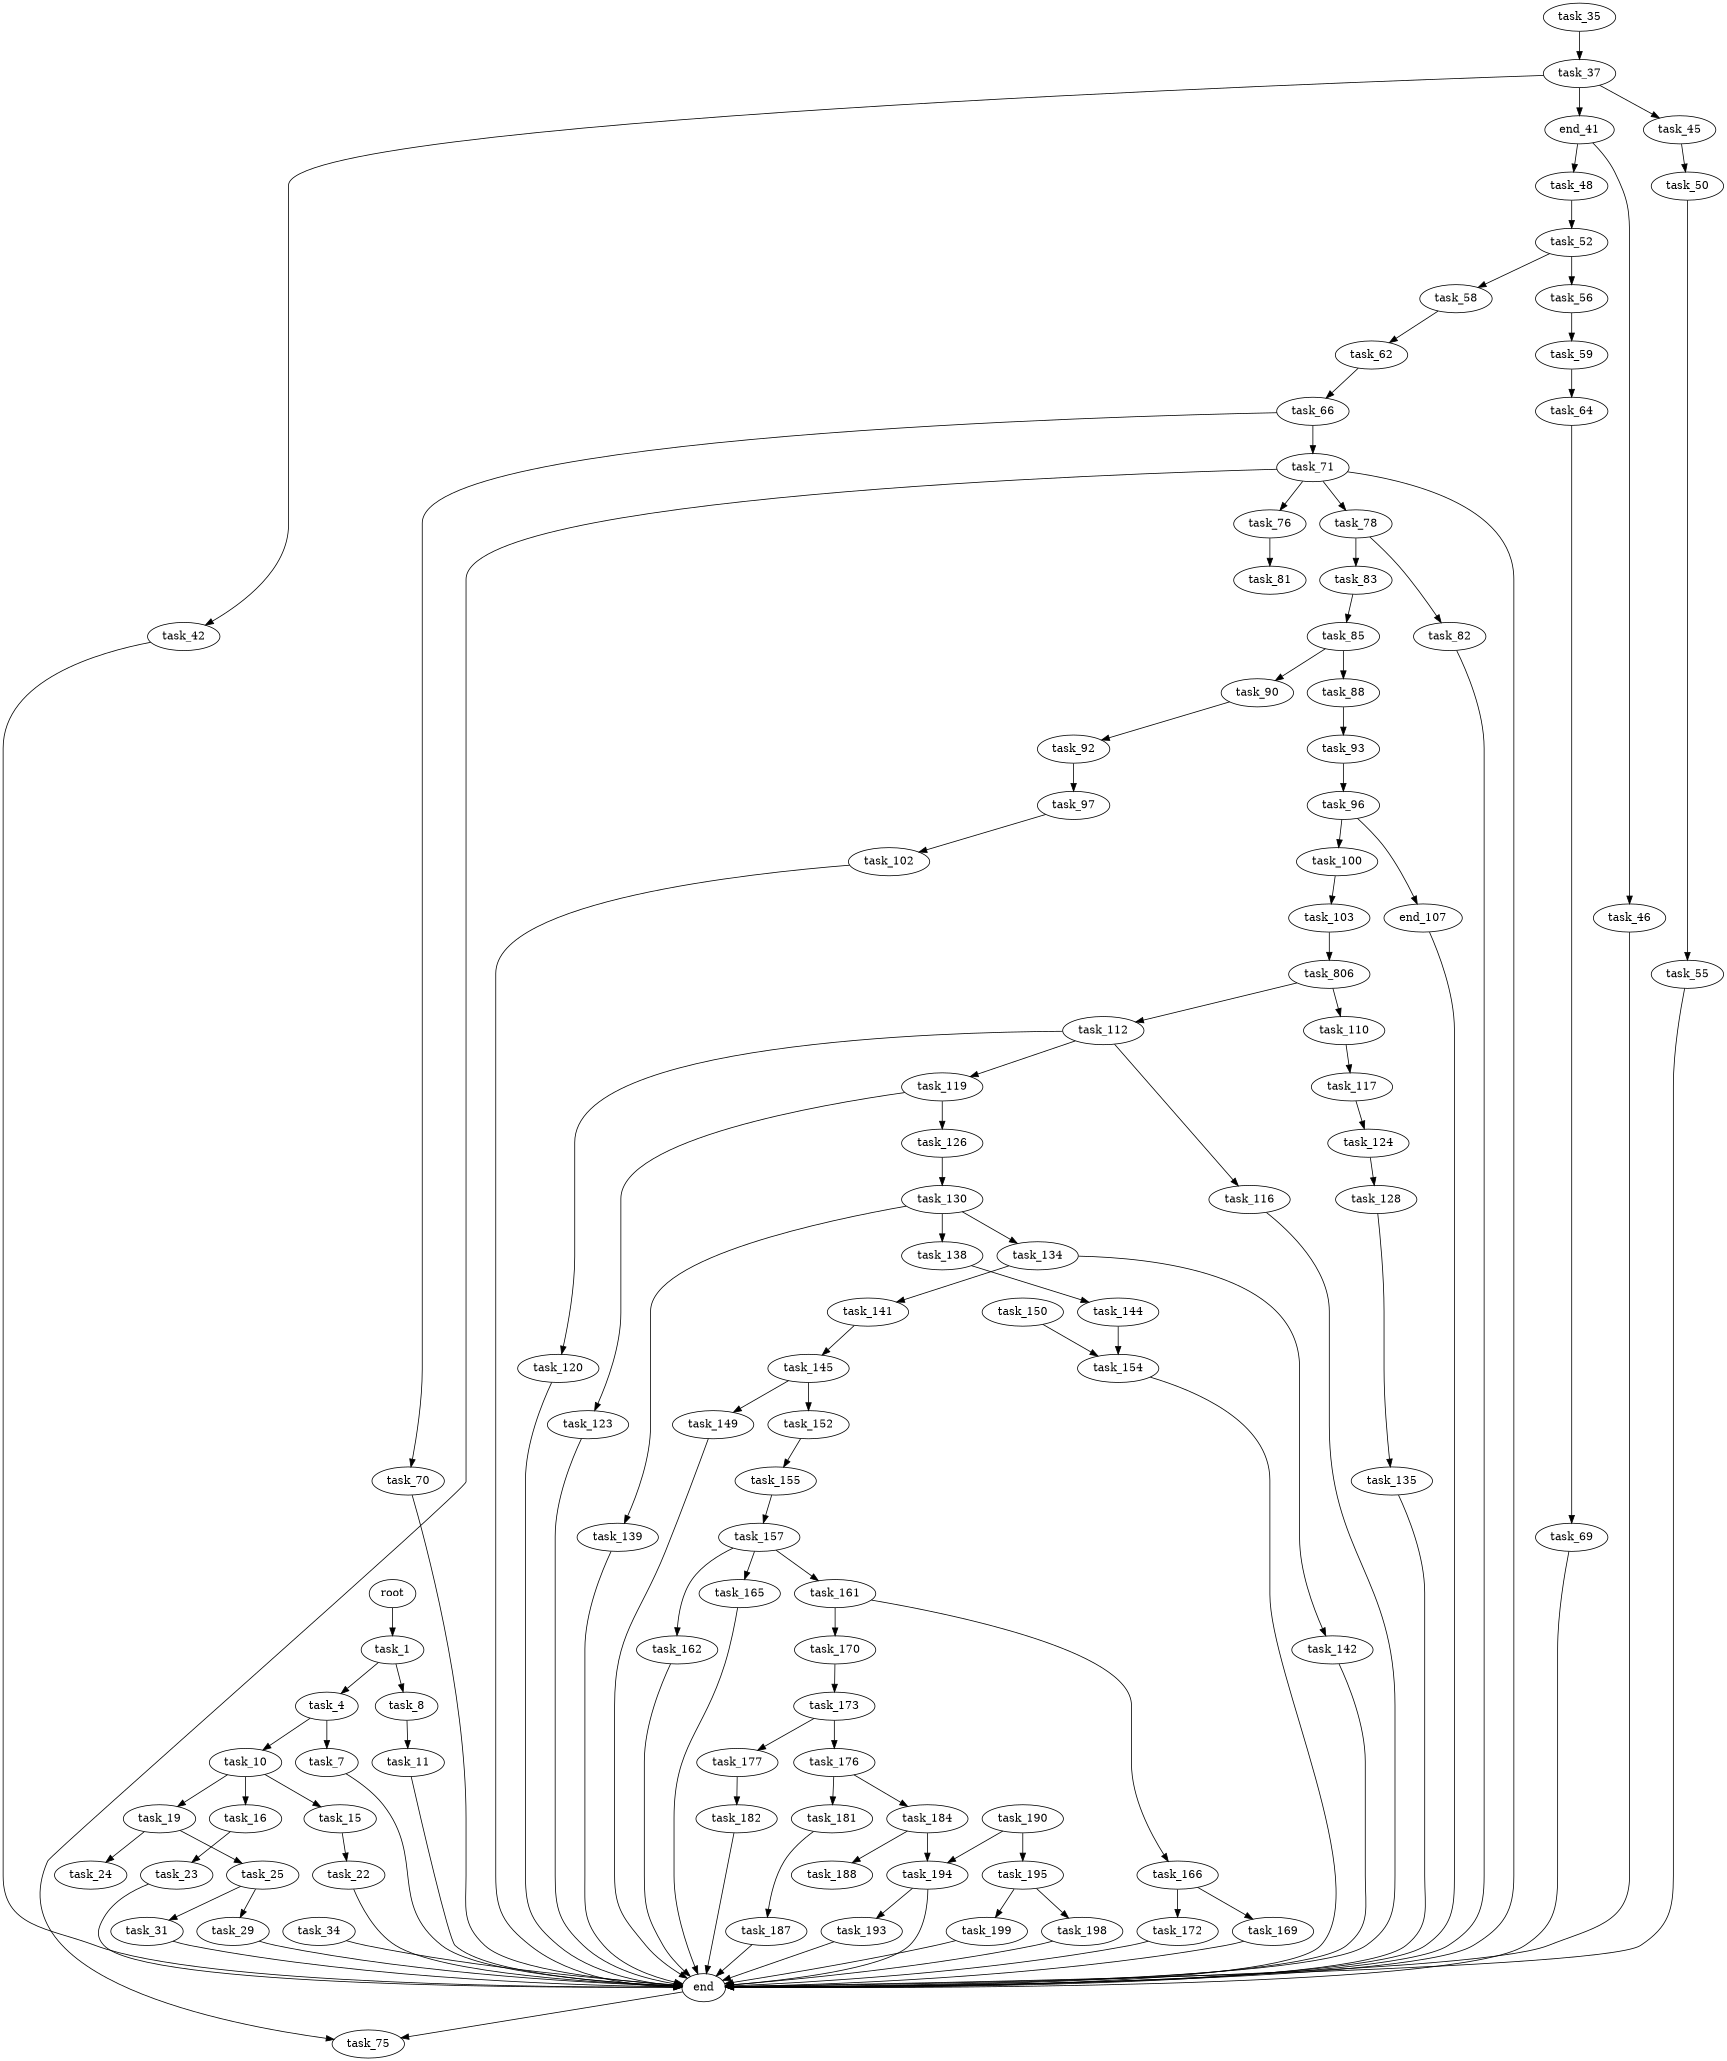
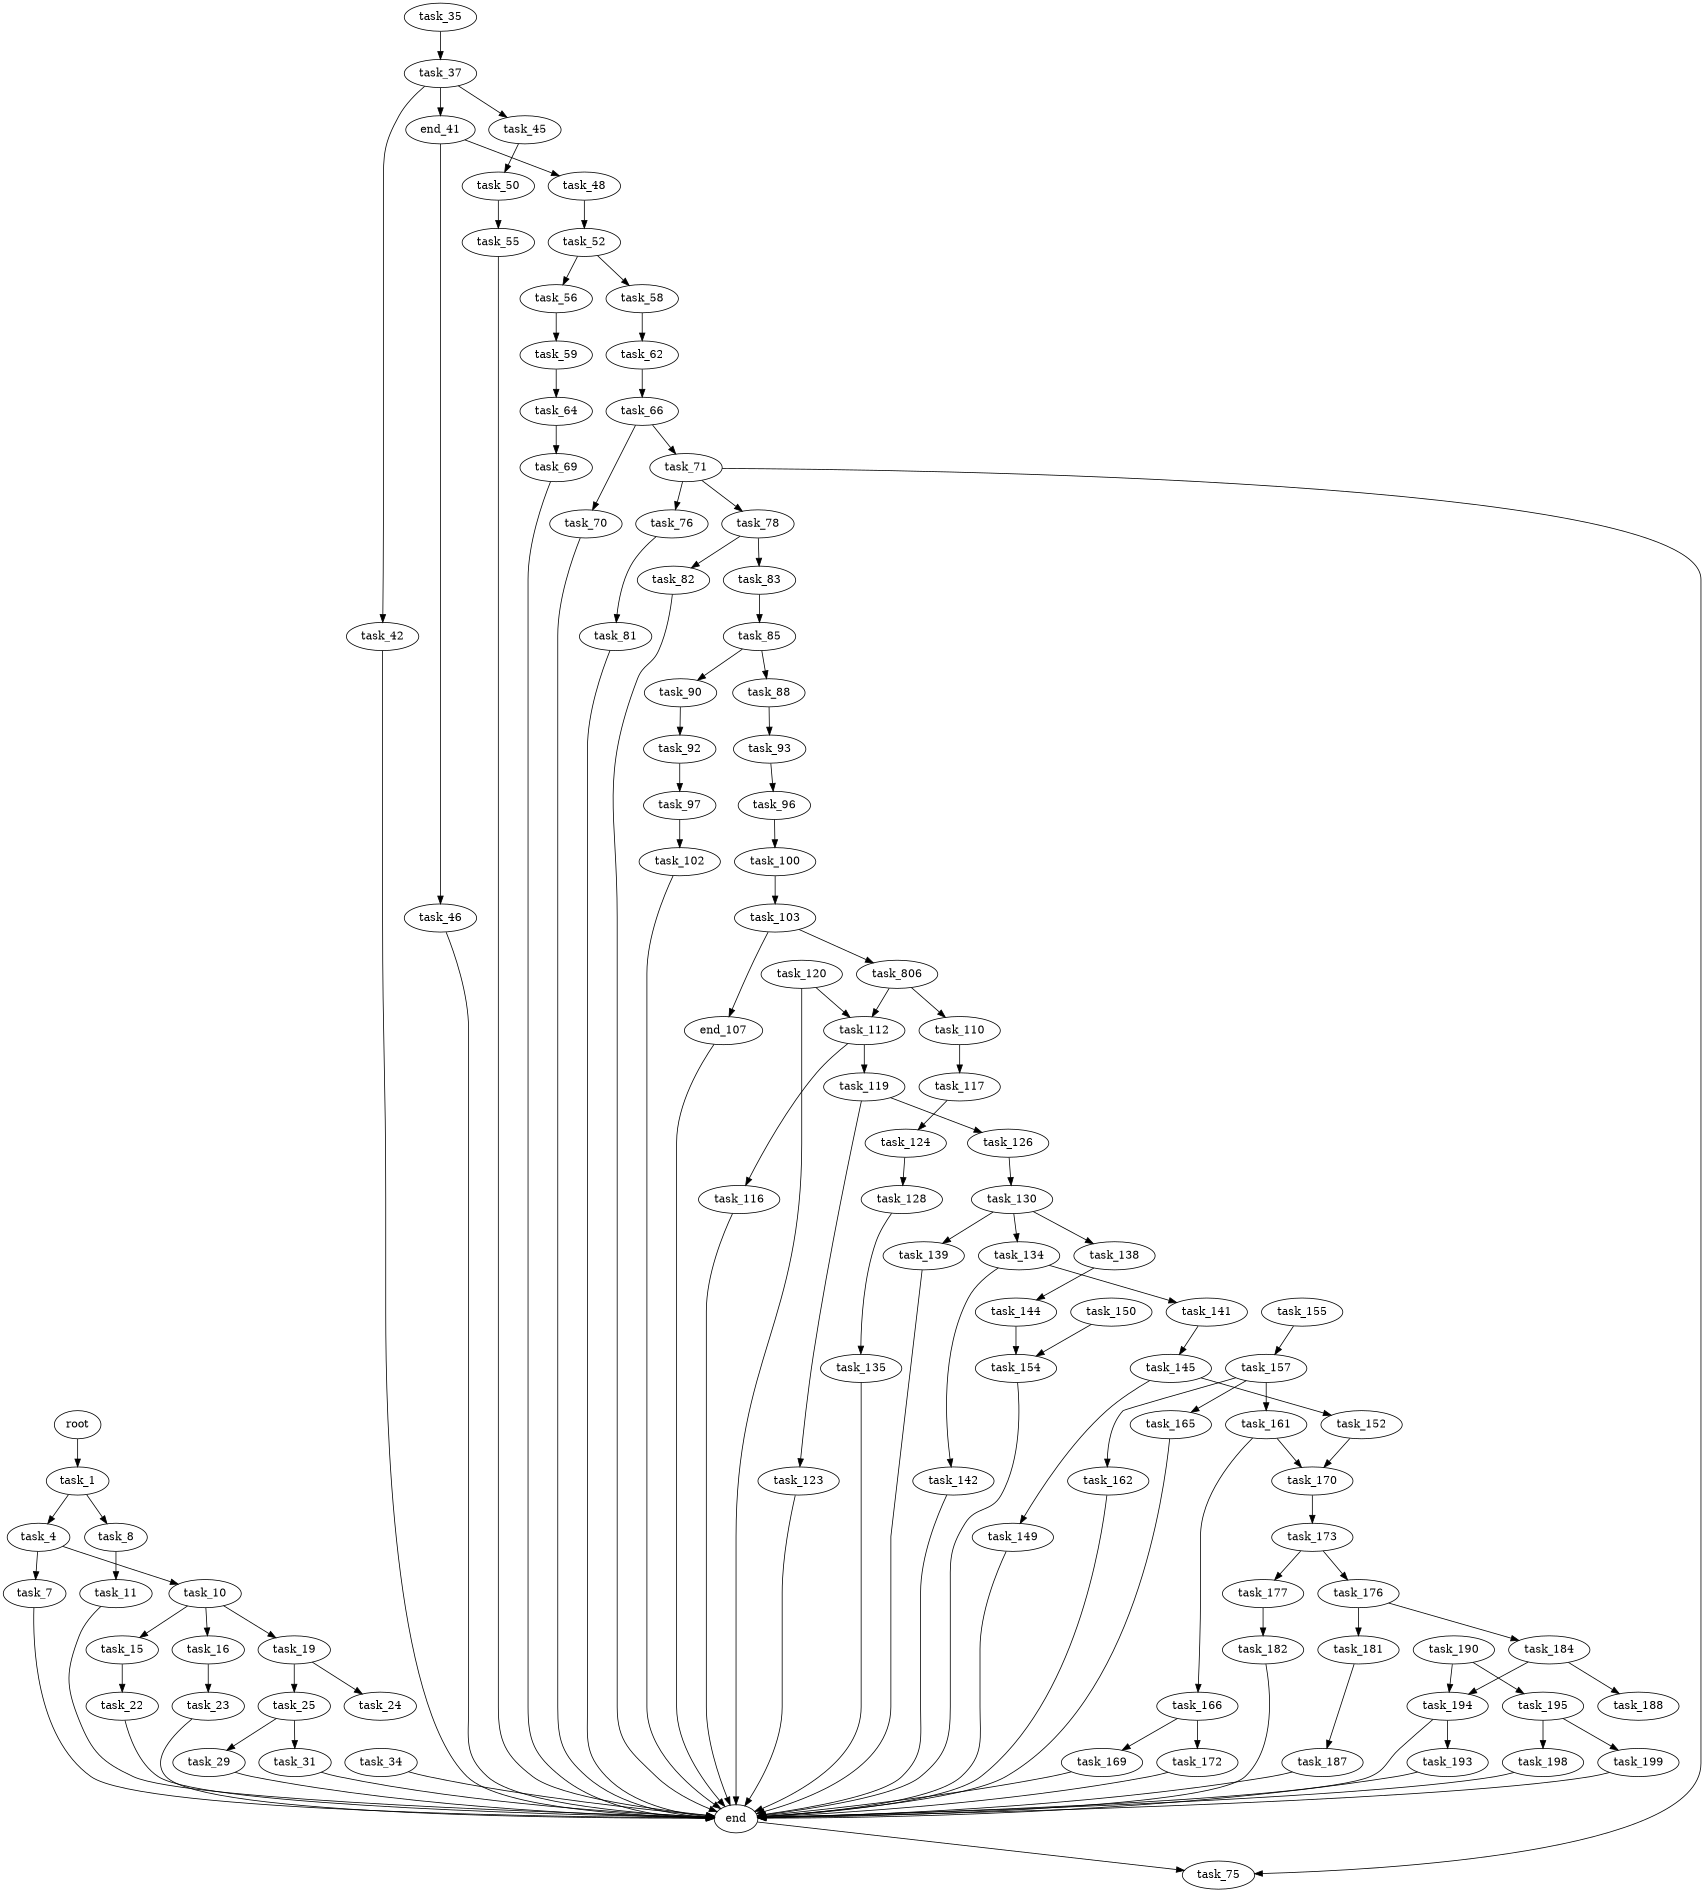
edge "task_96" -> "end_107": now "task_103" -> "end_107"
edge "task_112" -> "task_120": reversed
edge "task_152" -> "task_155": now "task_152" -> "task_170"
edge "task_71" -> "end": now "task_81" -> "end"
